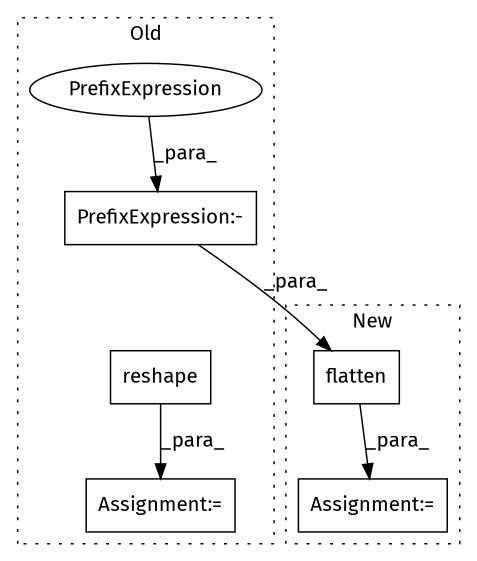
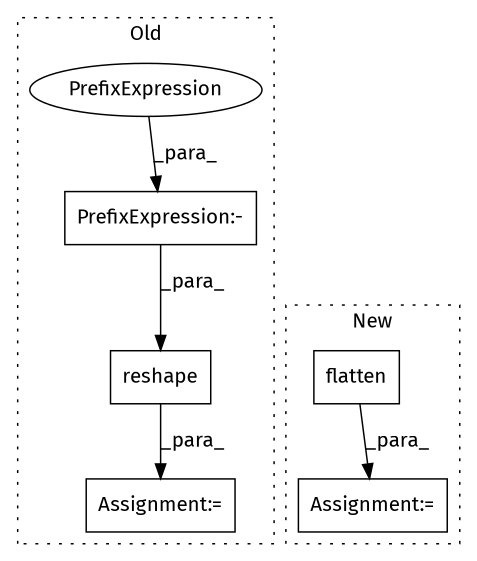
edge "PrefixExpression:-" -> "flatten": now "PrefixExpression:-" -> "reshape"
